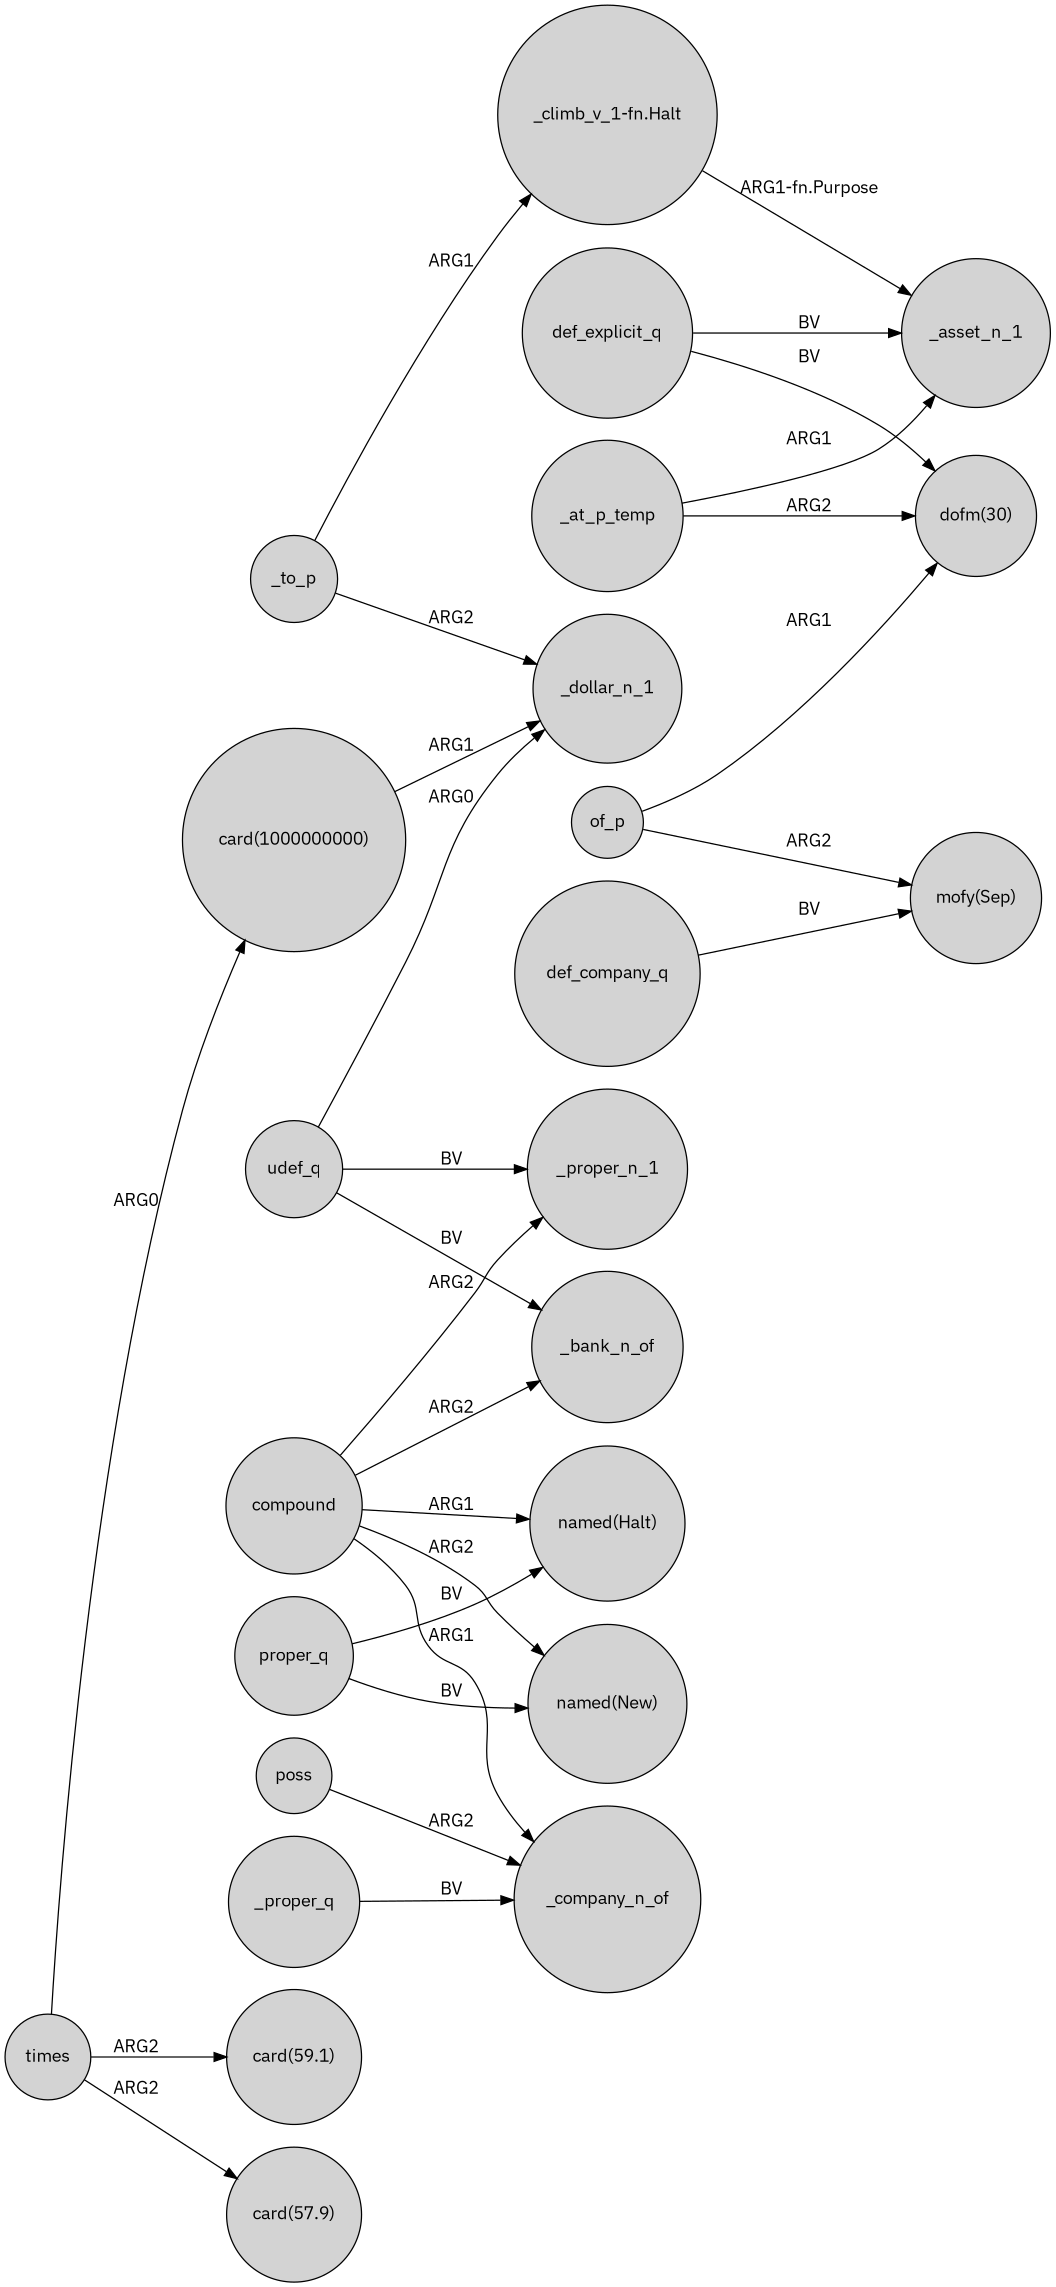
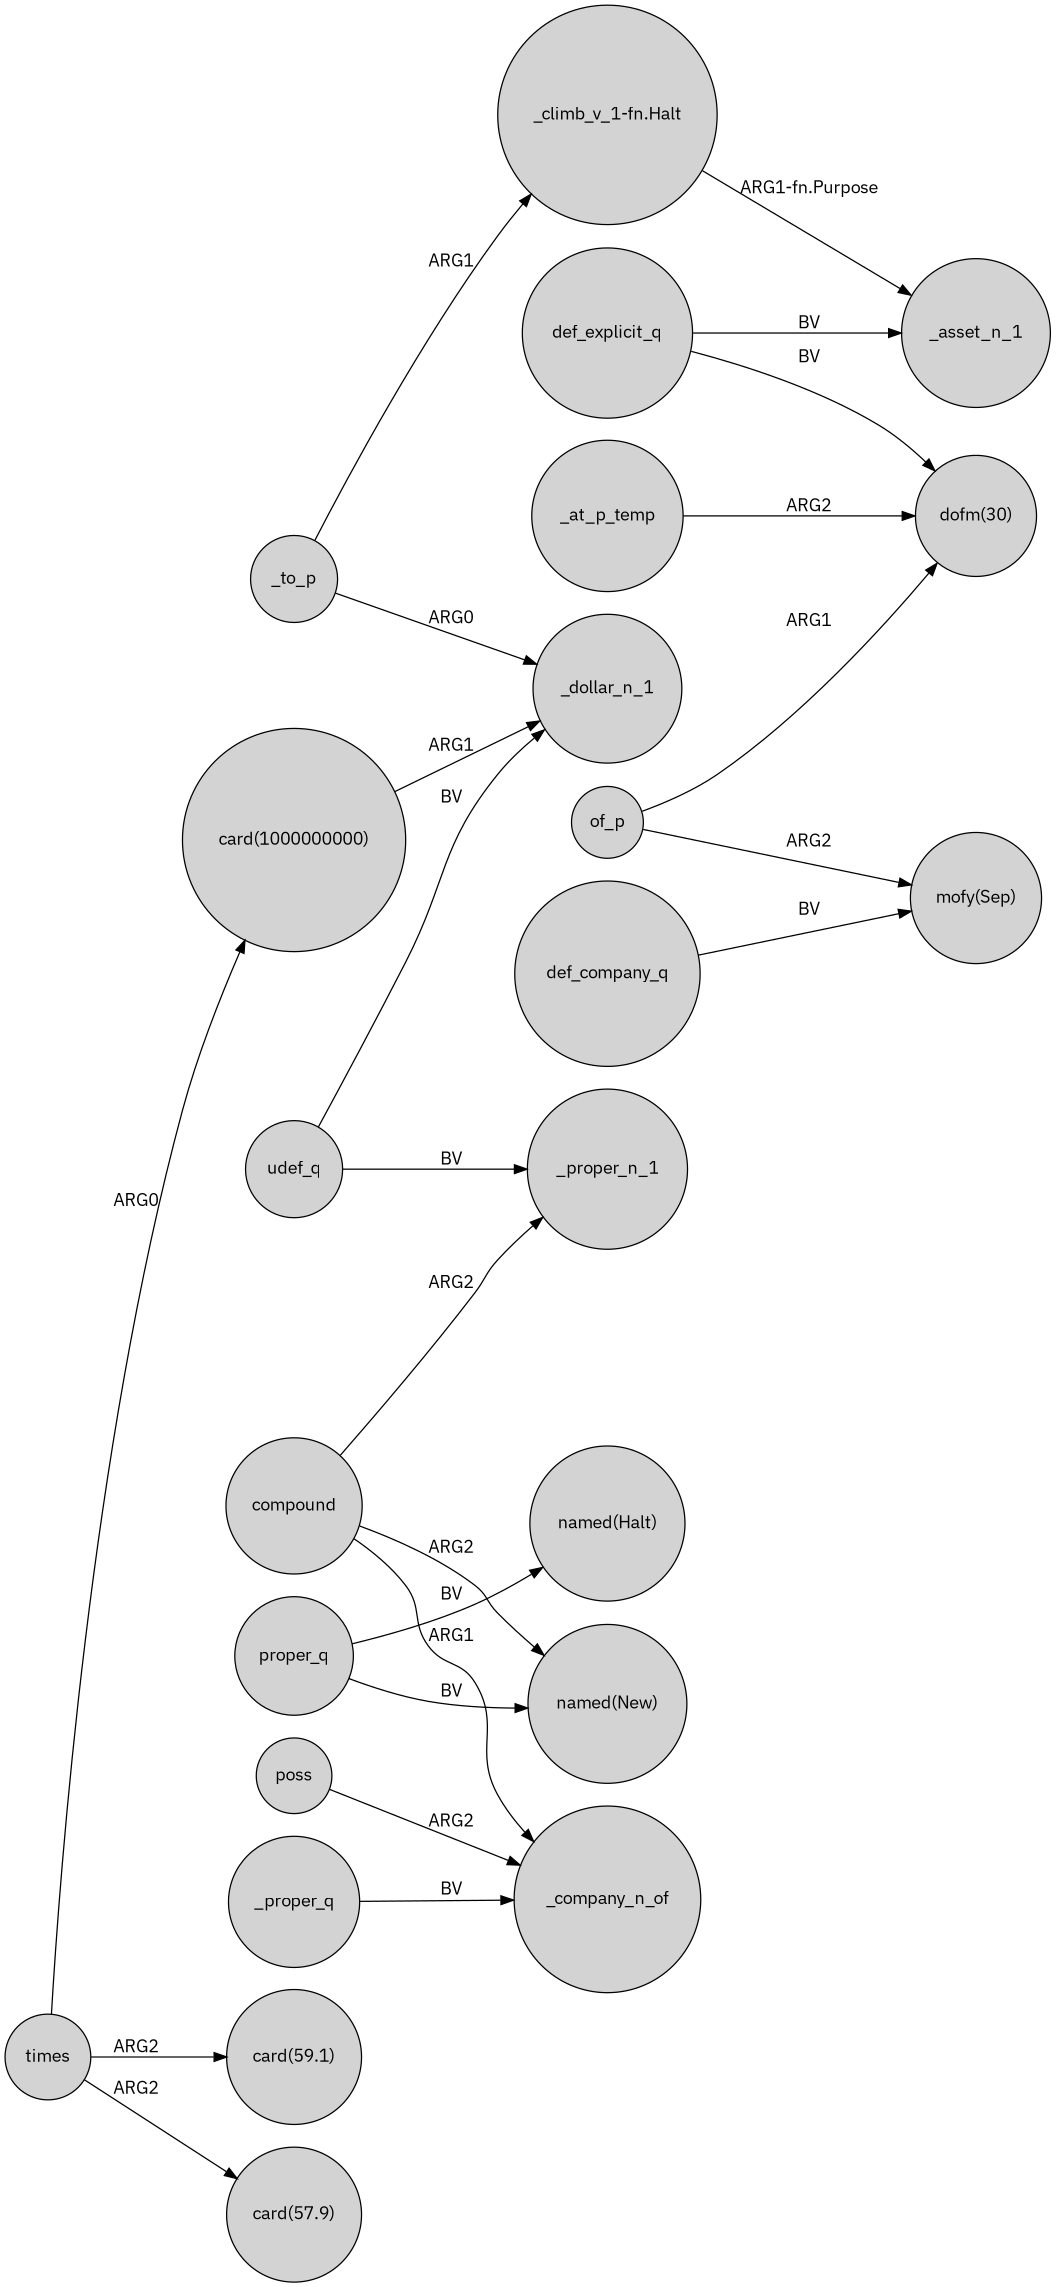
edge "_at_p_temp" -> "_asset_n_1": removed, label "ARG1"
edge "_to_p" -> "_dollar_n_1": label "ARG2" -> "ARG0"
edge "udef_q" -> "_dollar_n_1": label "ARG0" -> "BV"
node "_bank_n_of": removed
edge "compound" -> "named(Halt)": removed, label "ARG1"
